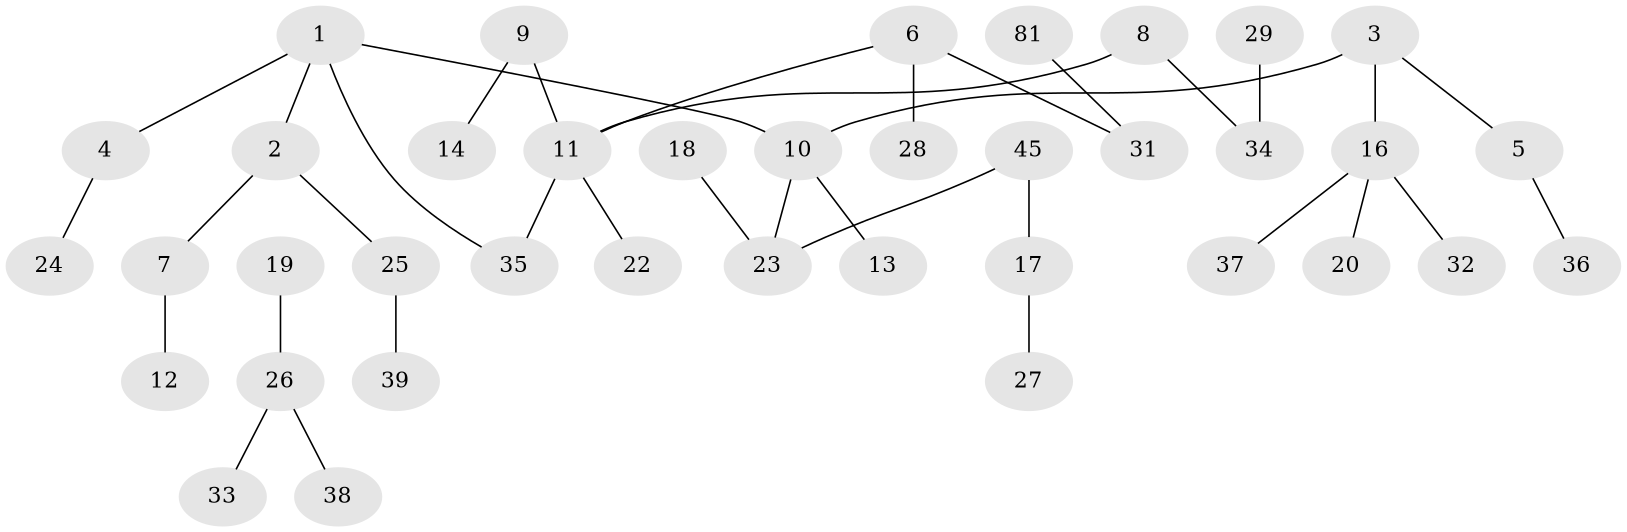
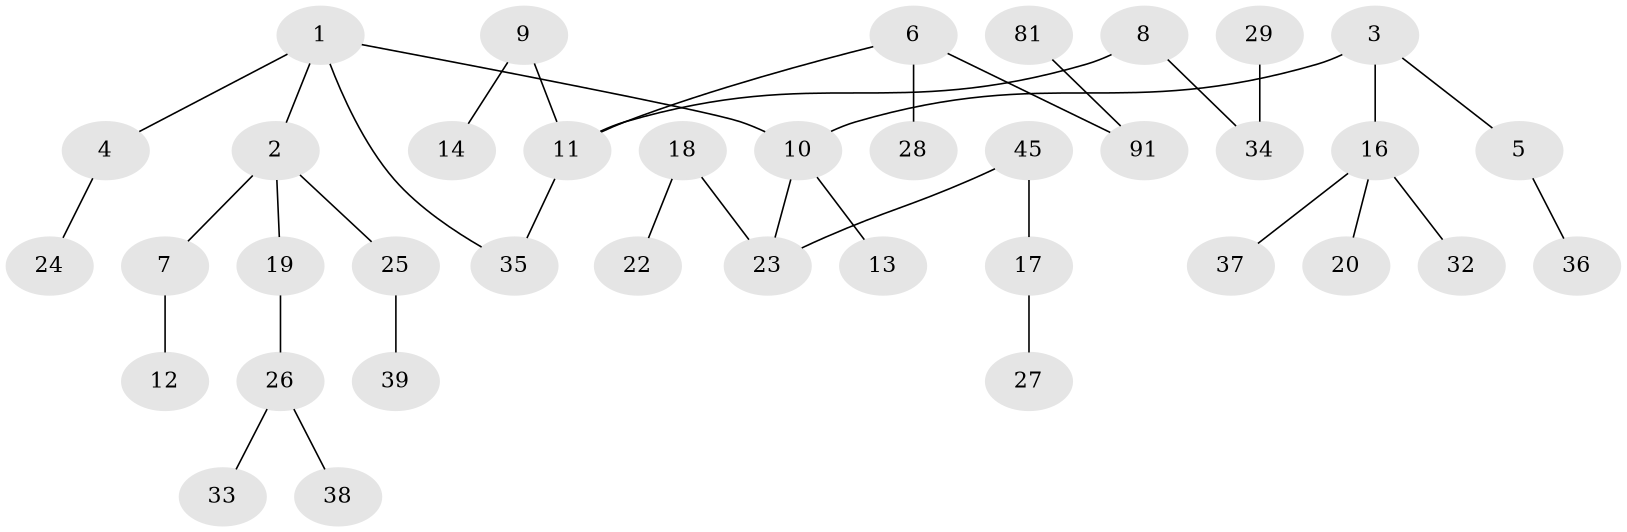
node "31": label "31" -> "91"
edge "11" -- "22": now "18" -- "22"
edge "2" -- "19": added
